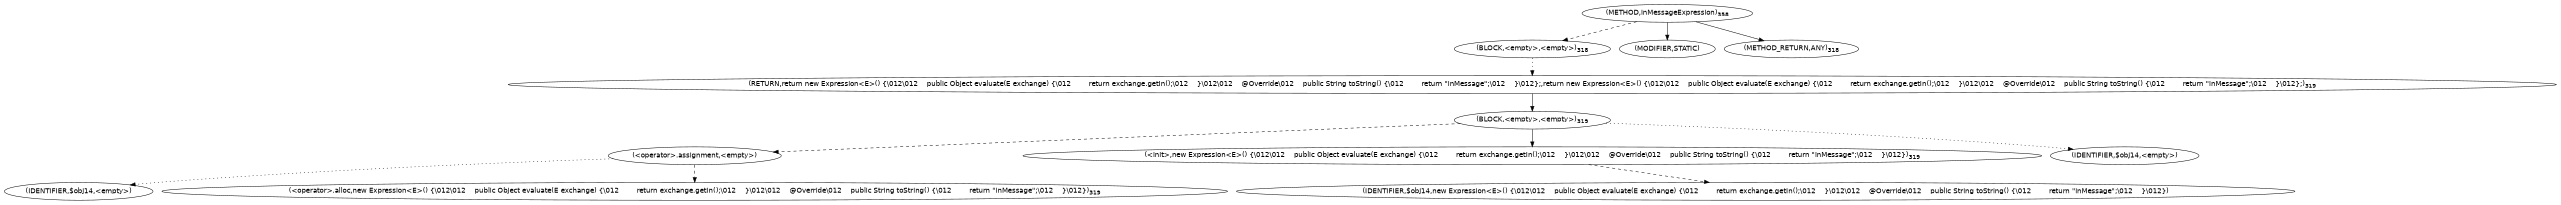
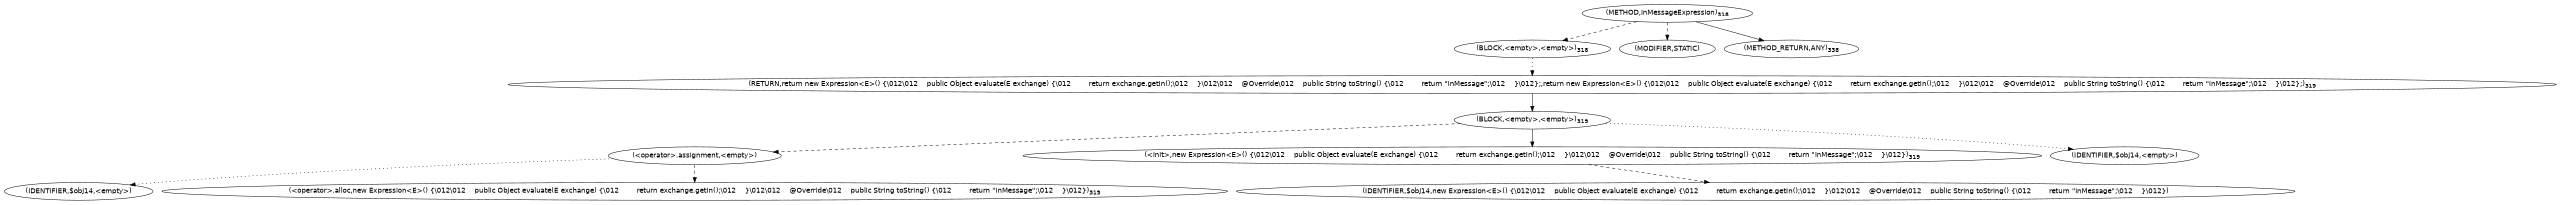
node "(METHOD,inMessageExpression)": text "358" -> "318"
edge "(METHOD,inMessageExpression)" -> "(MODIFIER,STATIC)": style solid -> dashed
node "(METHOD_RETURN,ANY)": text "318" -> "338"
